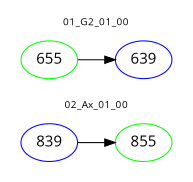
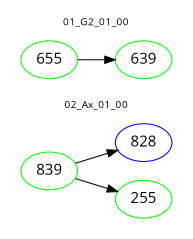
node "639": color blue -> green
node "839": color blue -> green
node "855": label "855" -> "255"
node "828": added
